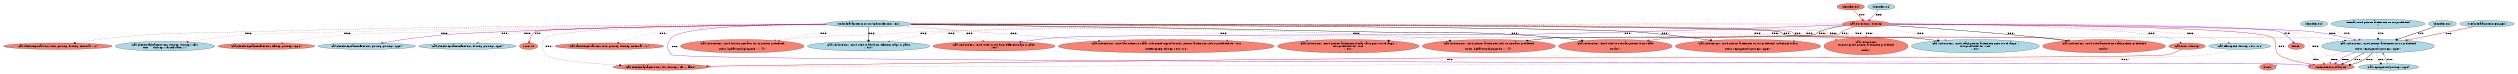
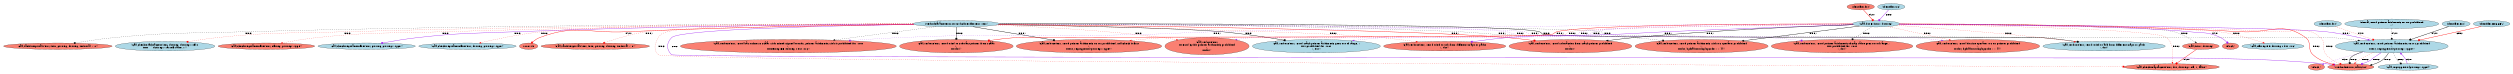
node "(Call,dst = insn->dst_reg)": fillcolor salmon -> lightblue
node "(MethodParameterIn,EACCES)": label "(MethodParameterIn,EACCES)" -> "(Identifier,EACCES)"
edge "(MethodParameterIn,struct bpf_verifier_env *env)" -> "(Call,check_map_access(env, dst, dst_reg->off, 1, false))": color black -> red
edge "(Call,off_reg == dst_reg ? dst : src)" -> "(Call,check_map_access(env, dst, dst_reg->off, 1, false))": now "(Call,dst = insn->dst_reg)" -> "(Call,check_map_access(env, dst, dst_reg->off, 1, false))"
